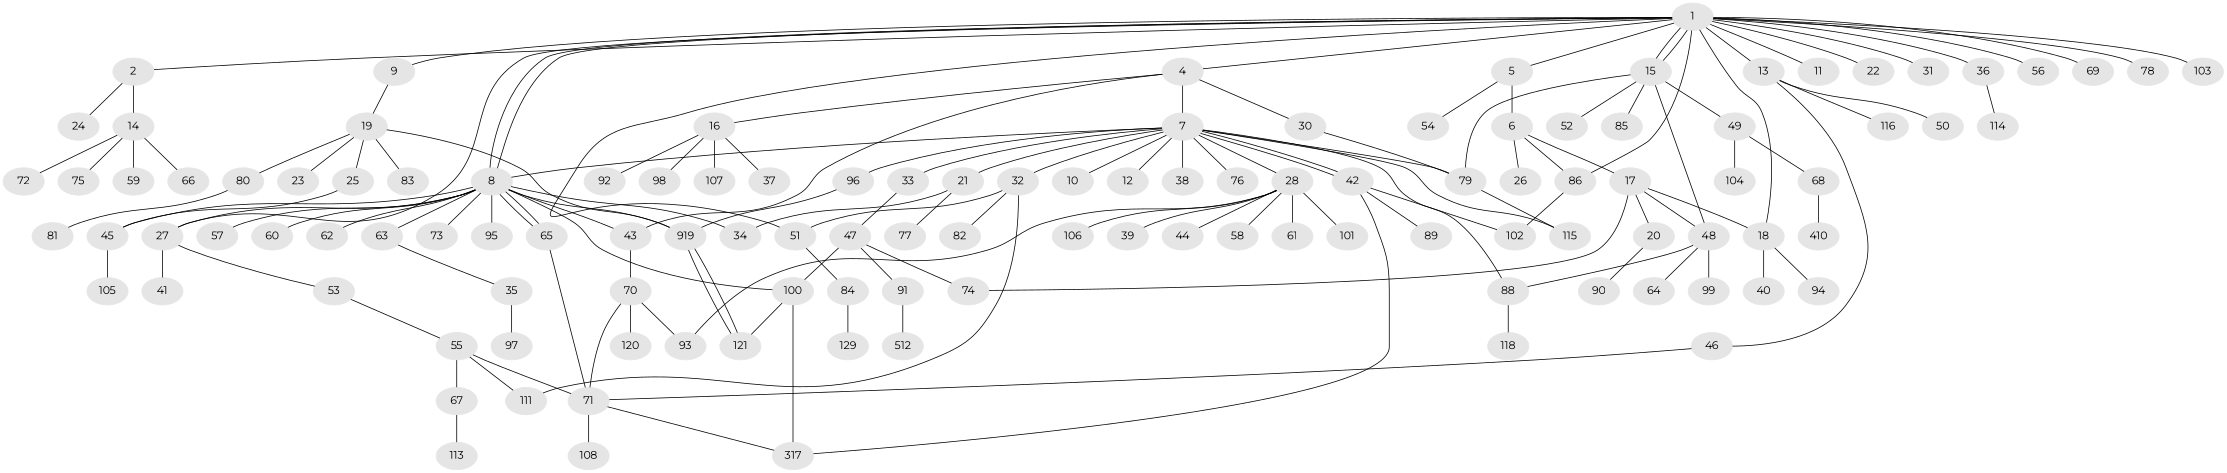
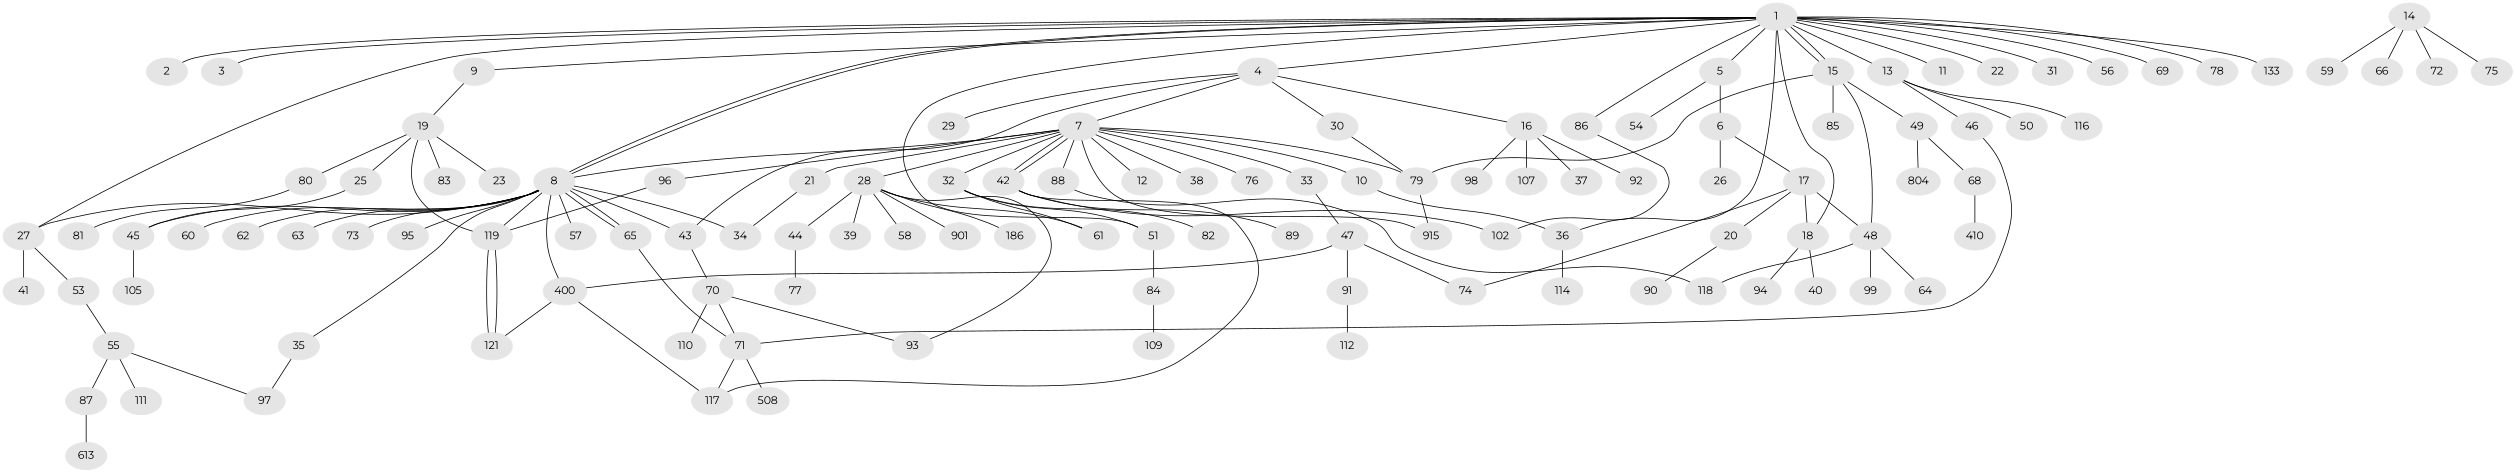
node "3": added
node "103": label "103" -> "133"
edge "2" -- "14": removed
node "24": removed
node "29": added
node "52": removed
edge "6" -- "86": removed
node "104": label "104" -> "804"
edge "10" -- "36": added
edge "21" -- "77": now "44" -- "77"
node "919": label "919" -> "119"
node "106": label "106" -> "186"
node "101": label "101" -> "901"
node "115": label "115" -> "915"
edge "63" -- "35": now "8" -- "35"
edge "48" -- "88": now "48" -- "118"
node "100": label "100" -> "400"
node "120": label "120" -> "110"
node "129": label "129" -> "109"
node "512": label "512" -> "112"
edge "55" -- "71": now "55" -- "97"
edge "32" -- "111": now "32" -- "61"
node "67": label "67" -> "87"
node "113": label "113" -> "613"
node "108": label "108" -> "508"
node "317": label "317" -> "117"
